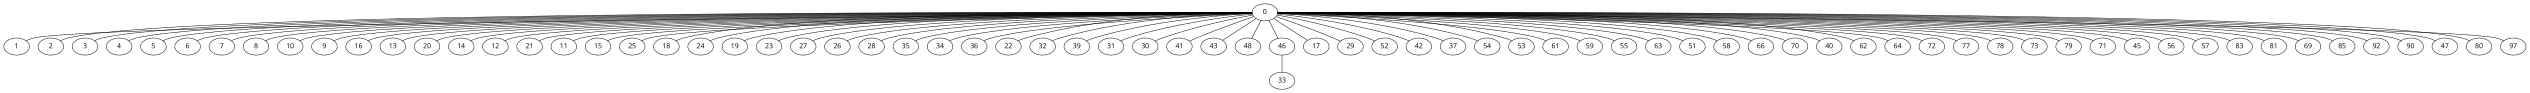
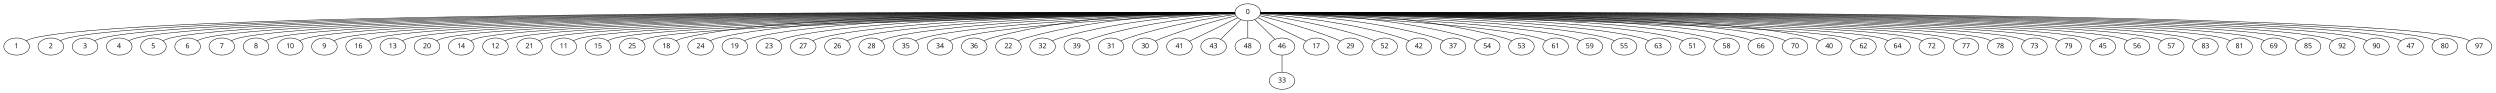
node "71": removed
